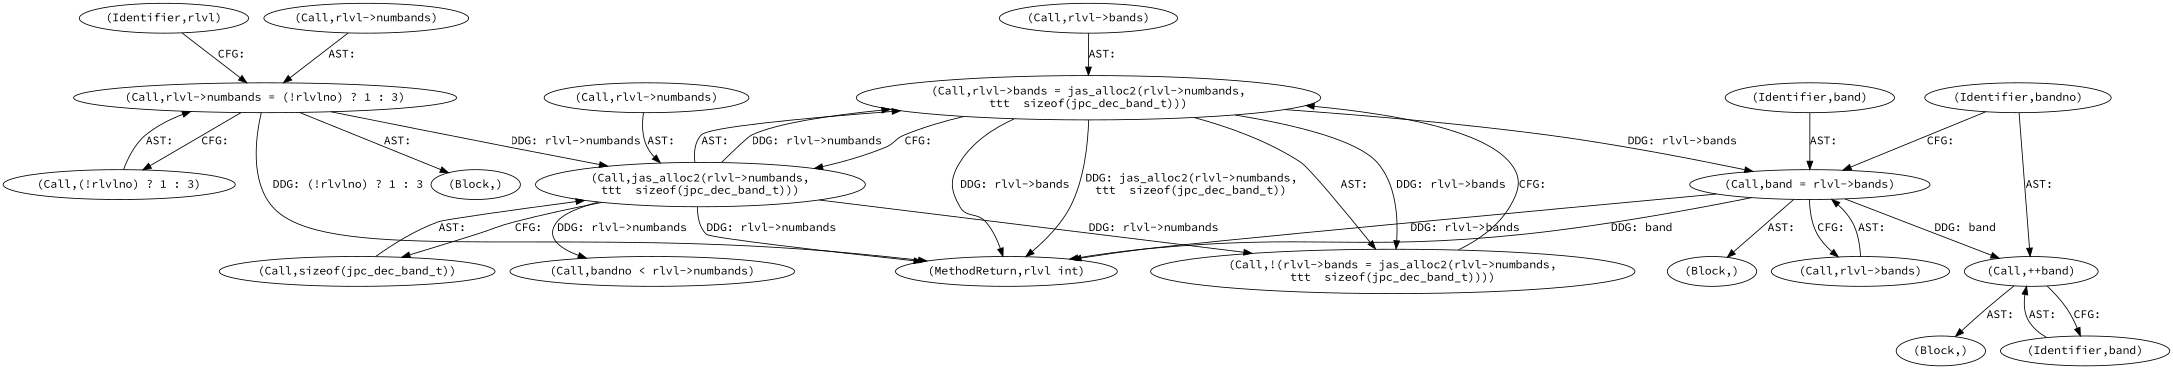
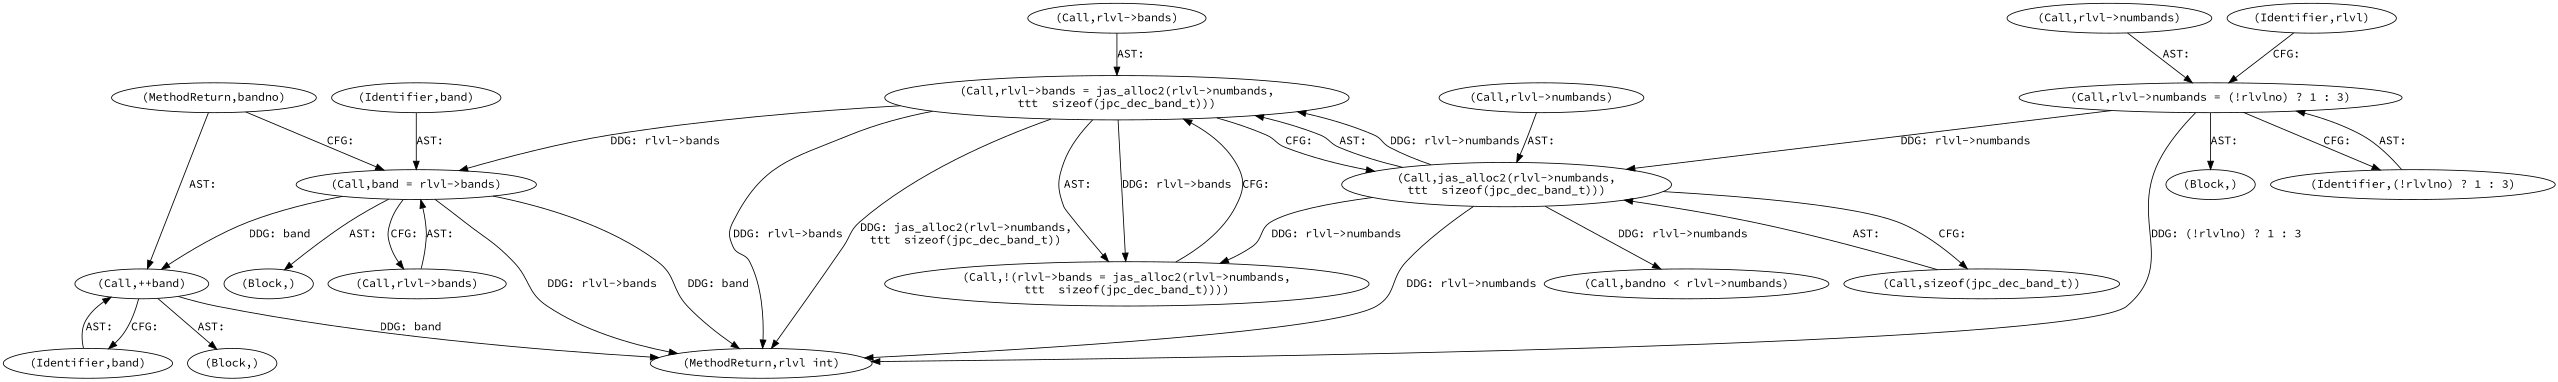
node "(Identifier,bandno)": label "(Identifier,bandno)" -> "(MethodReturn,bandno)"
node "(Call,(!rlvlno) ? 1 : 3)": label "(Call,(!rlvlno) ? 1 : 3)" -> "(Identifier,(!rlvlno) ? 1 : 3)"
edge "(Call,++band)" -> "(MethodReturn,rlvl int)": added, label "DDG: band"
